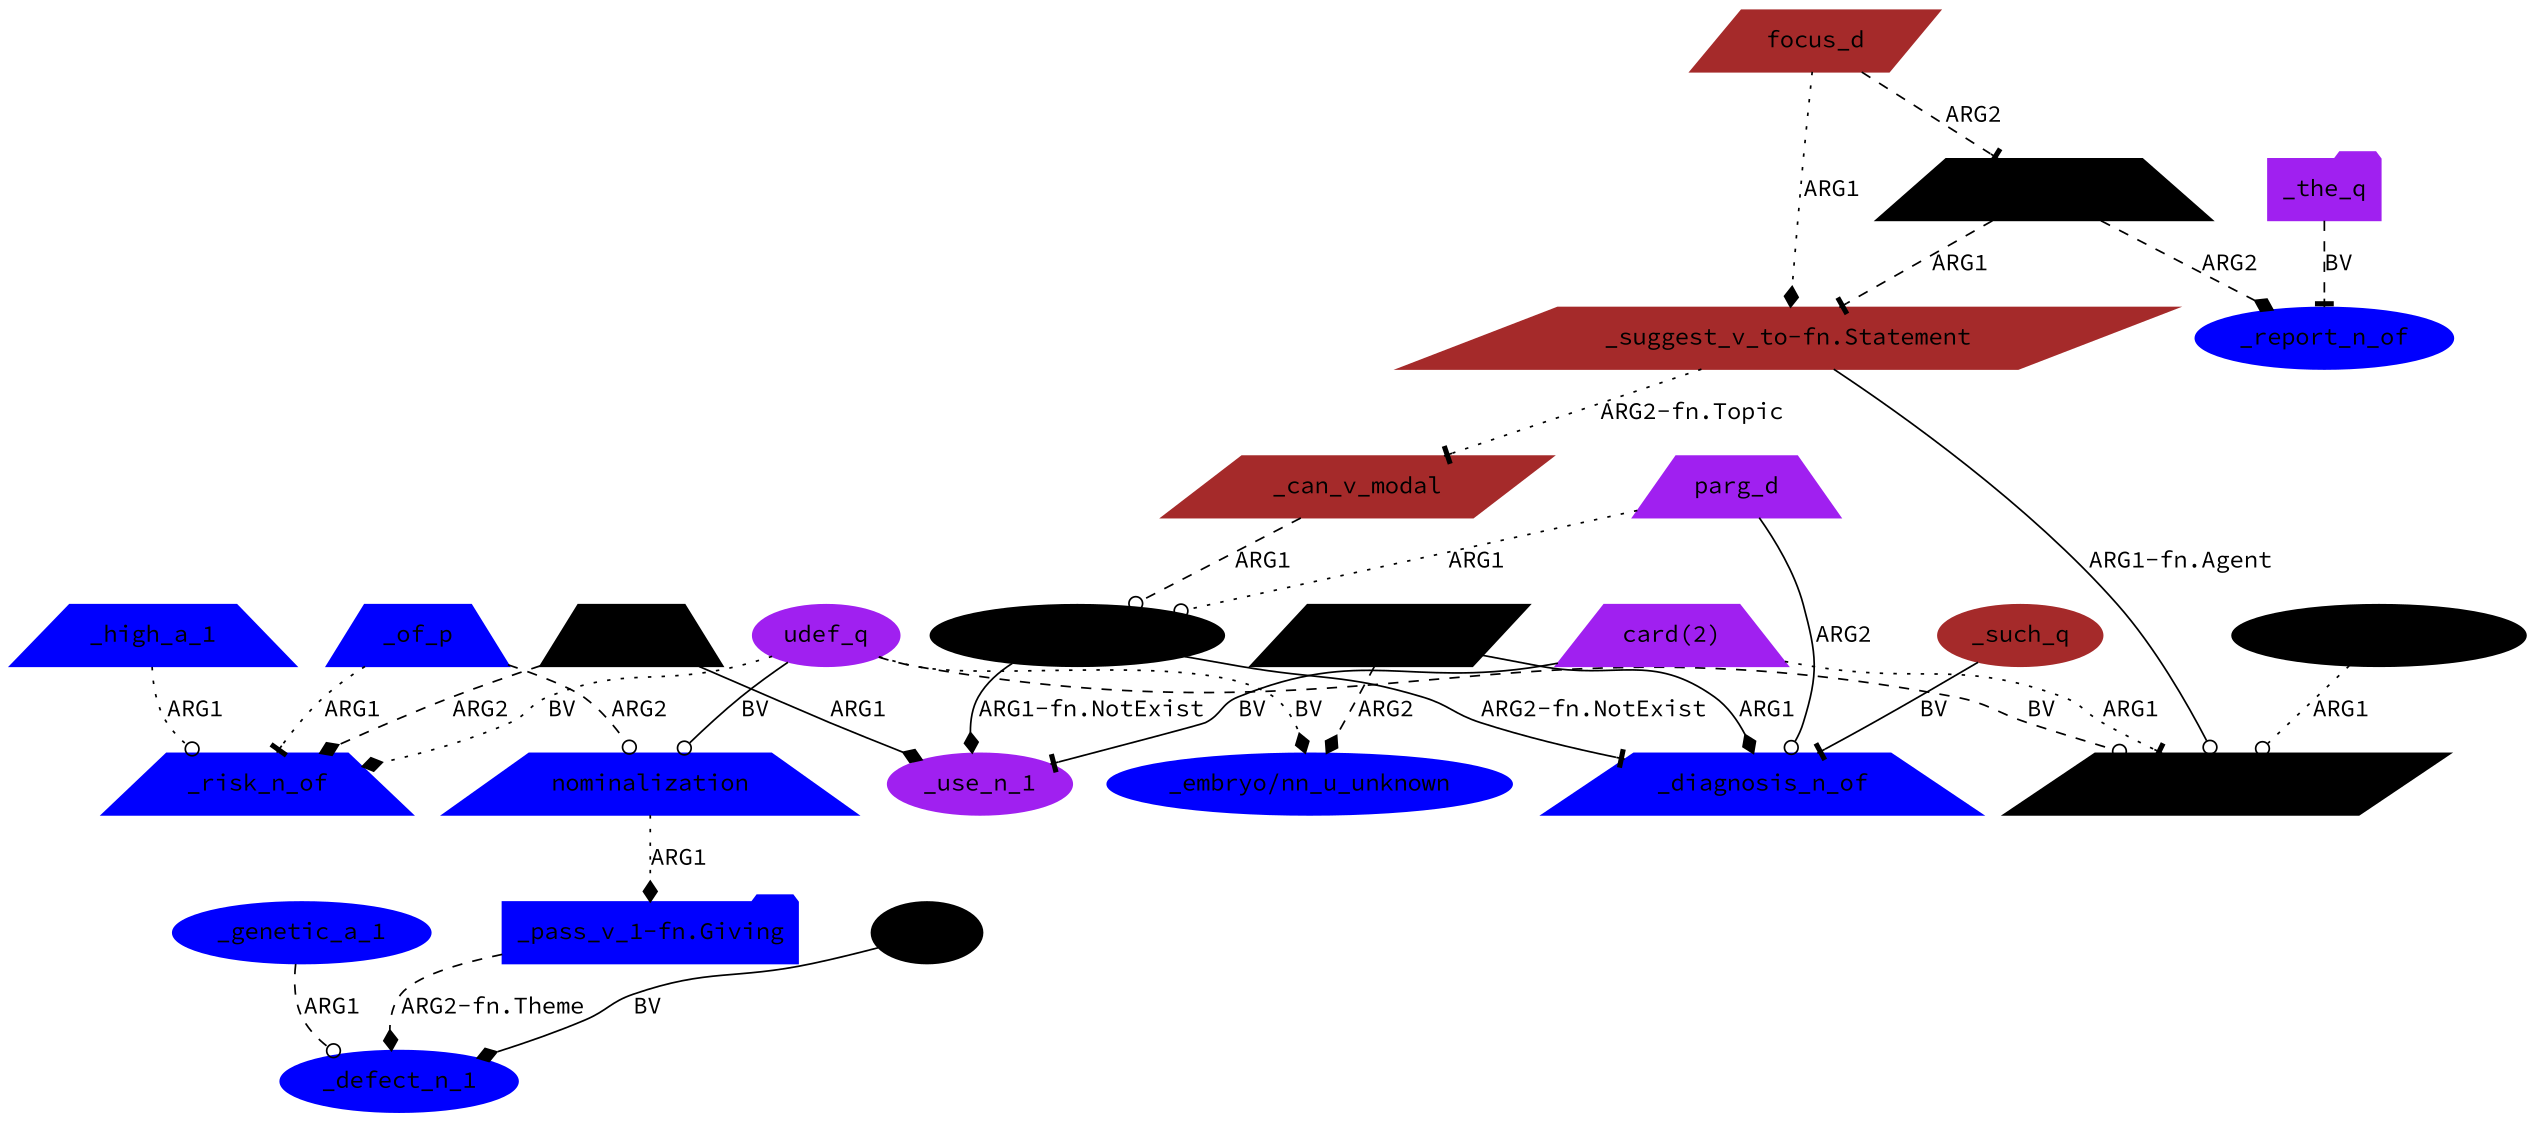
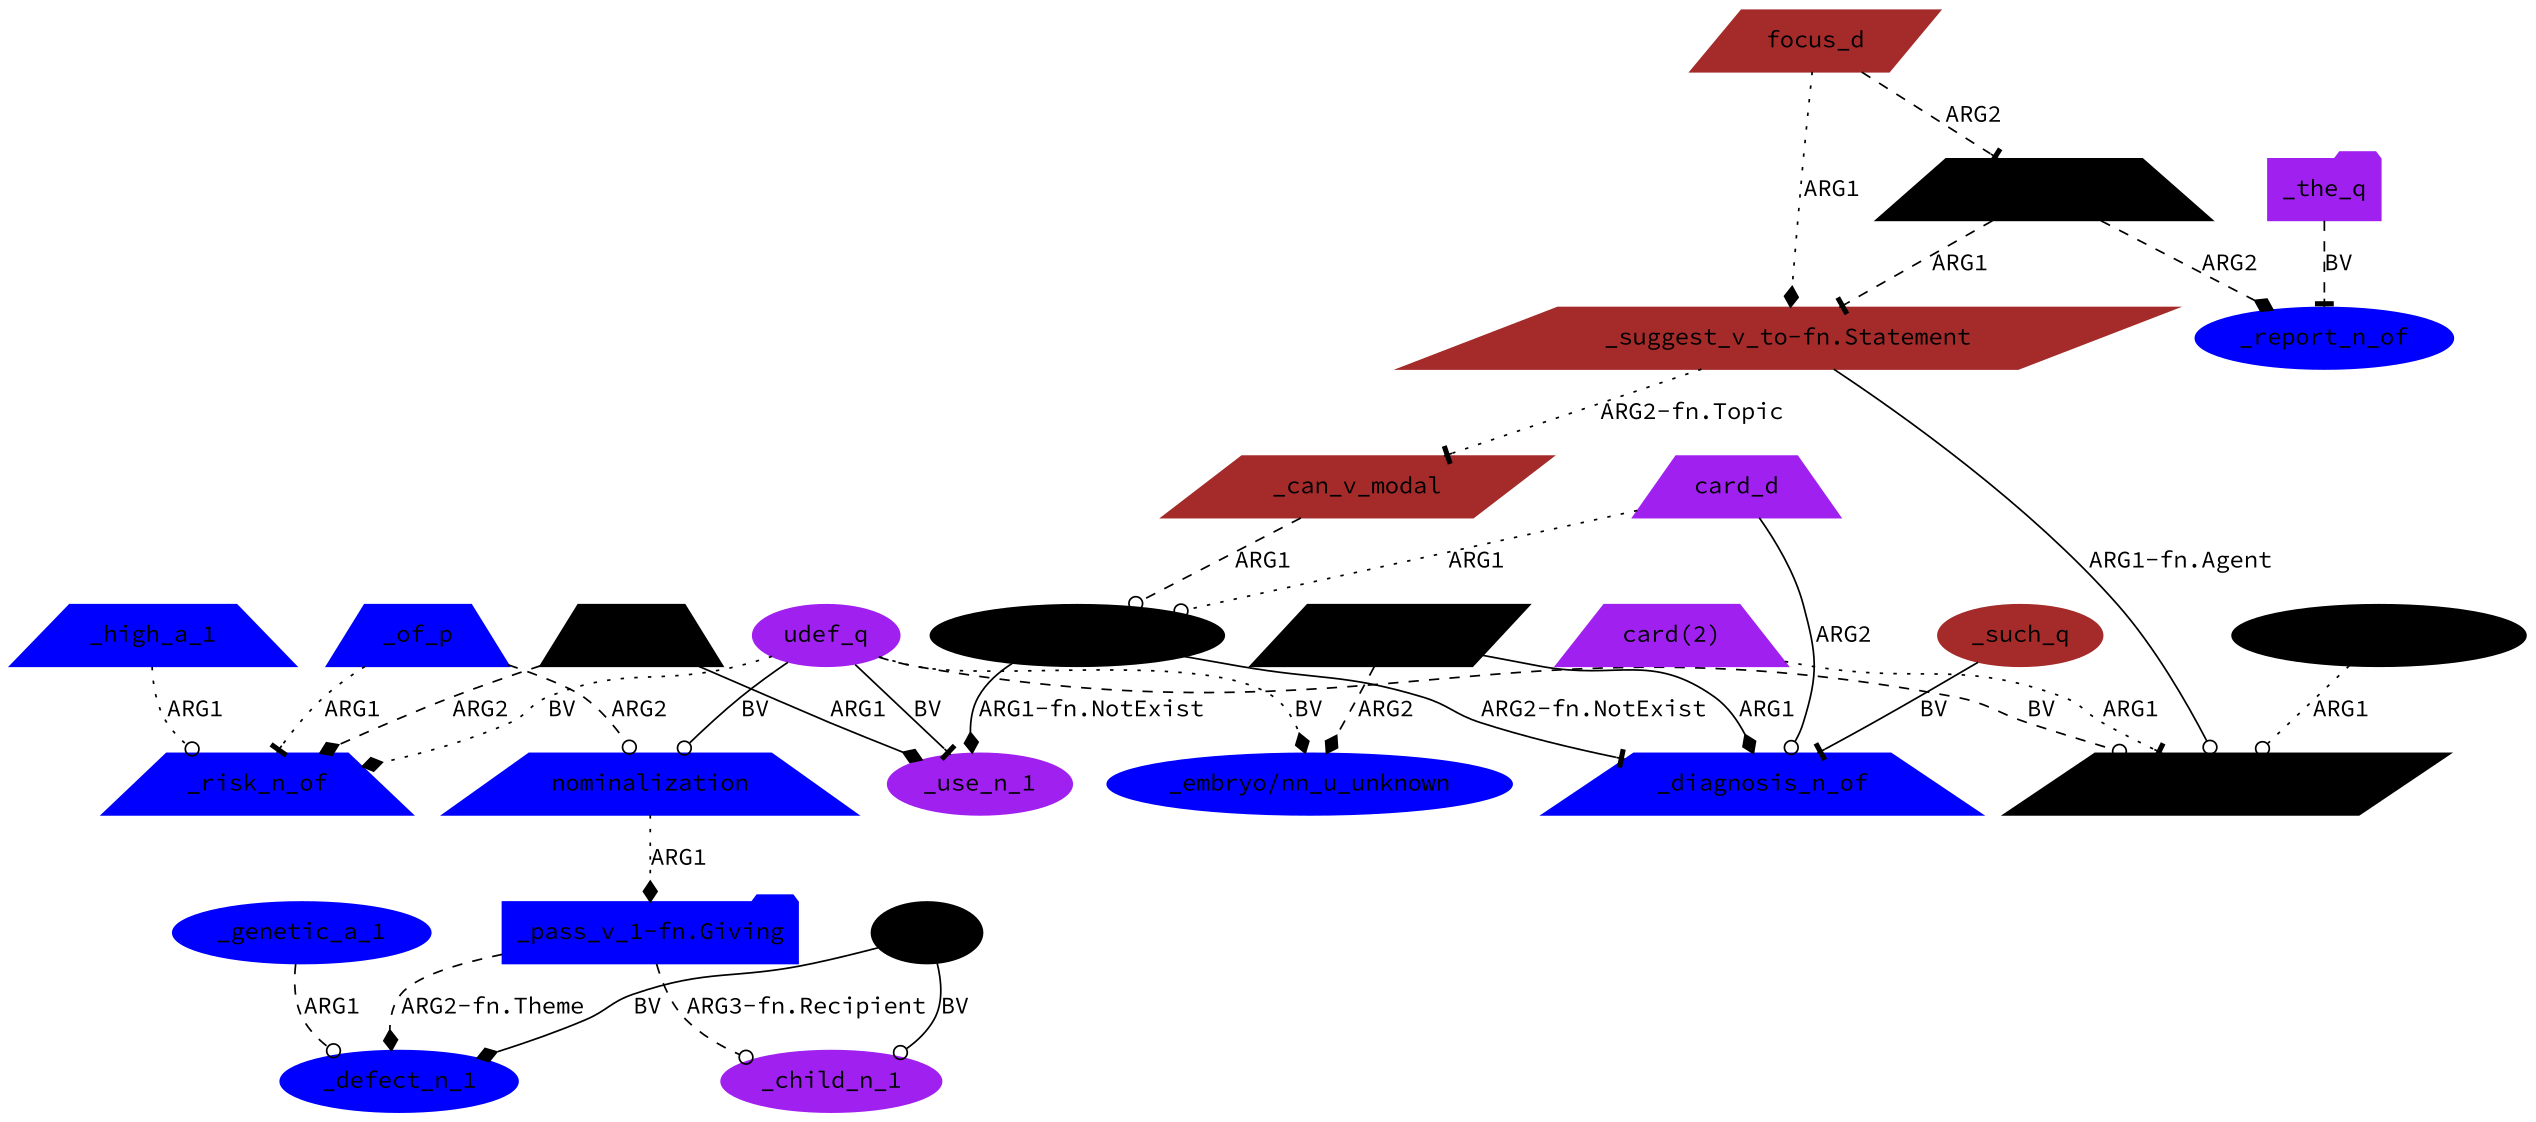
node "parg_d": label "parg_d" -> "card_d"
edge "card(2)" -> "_use_n_1": now "udef_q" -> "_use_n_1"
node "_child_n_1": added
